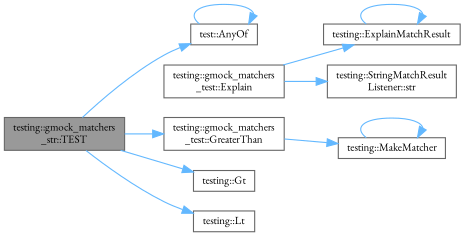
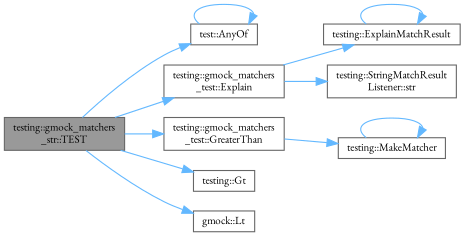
edge "testing::gmock_matchers _str::TEST" -> "testing::gmock_matchers _test::Explain": added
node "testing::Lt": label "testing::Lt" -> "gmock::Lt"
